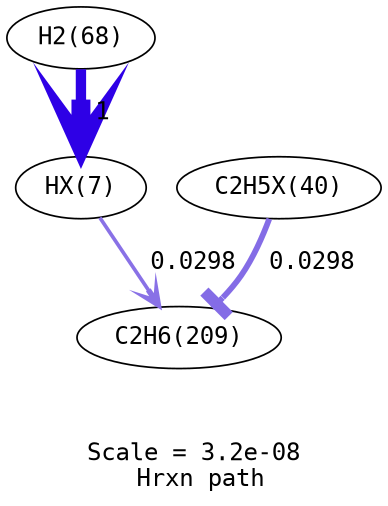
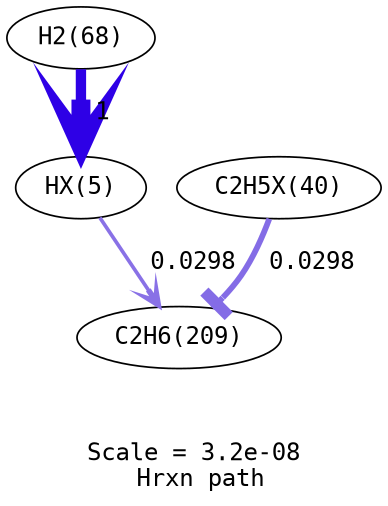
node "HX(7)": label "HX(7)" -> "HX(5)"
